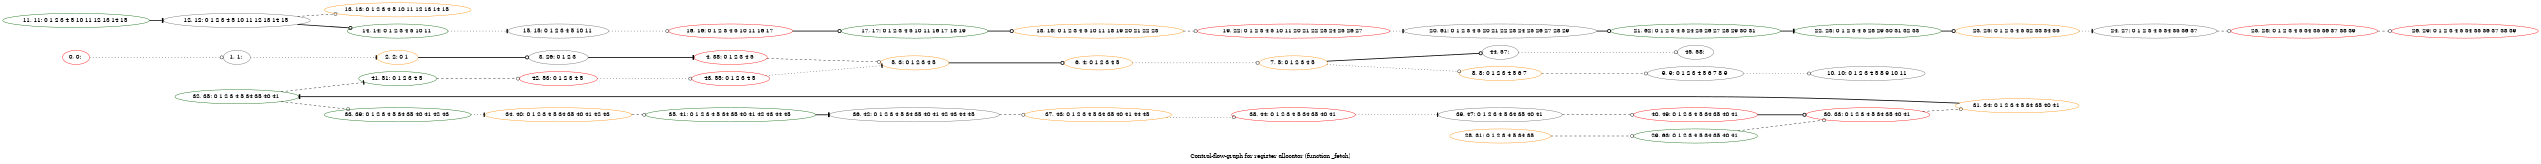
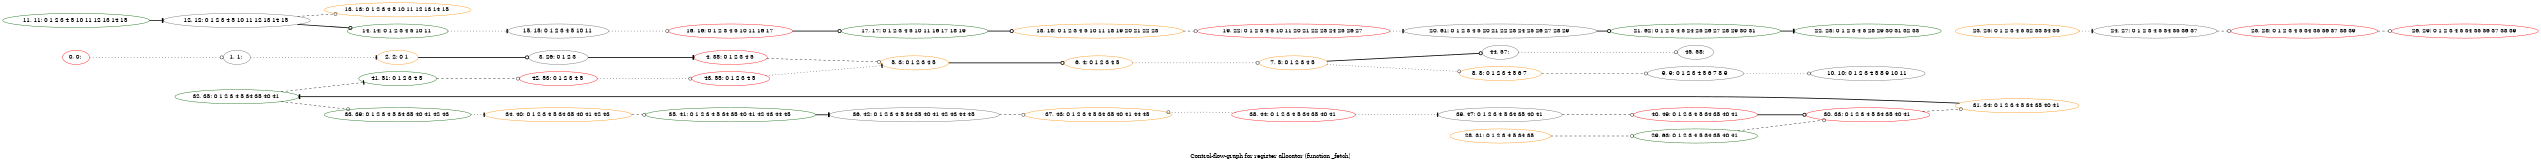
edge "22, 23: 0 1 2 3 4 5 28 29 30 31 32 33" -> "23, 25: 0 1 2 3 4 5 32 33 34 35": removed
edge "37, 43: 0 1 2 3 4 5 34 35 40 41 44 45" -> "38, 44: 0 1 2 3 4 5 34 35 40 41": reversed
